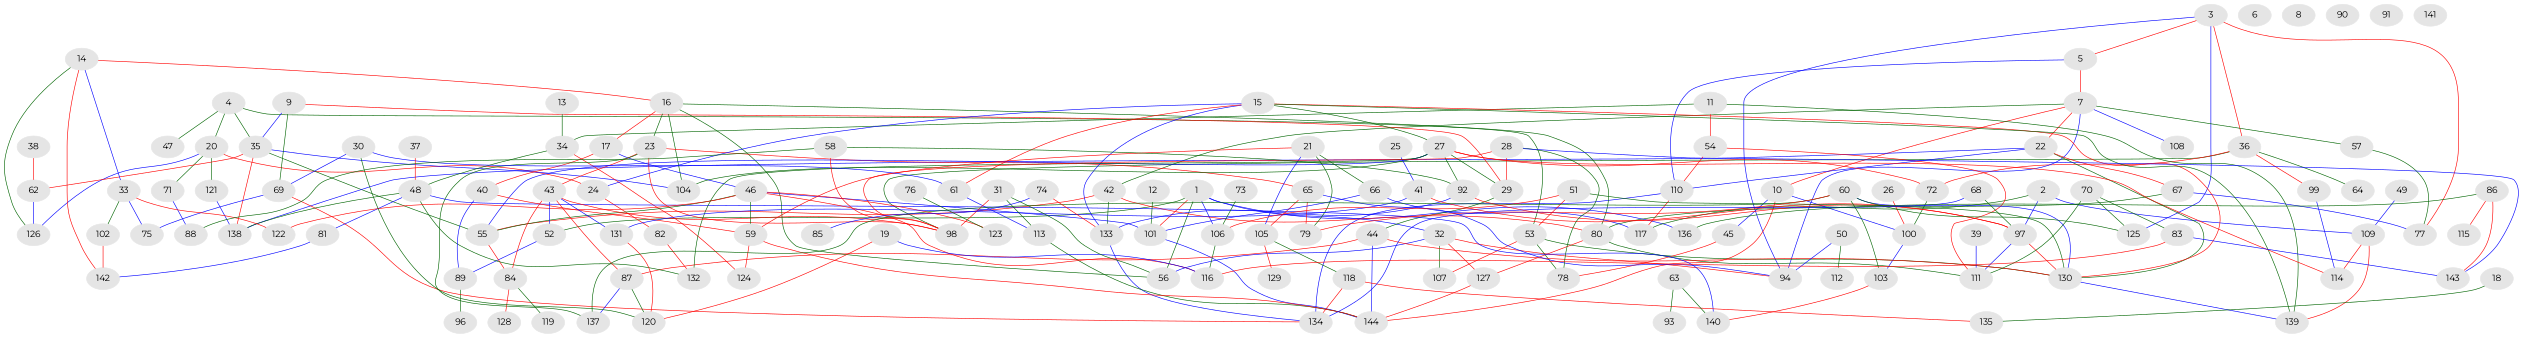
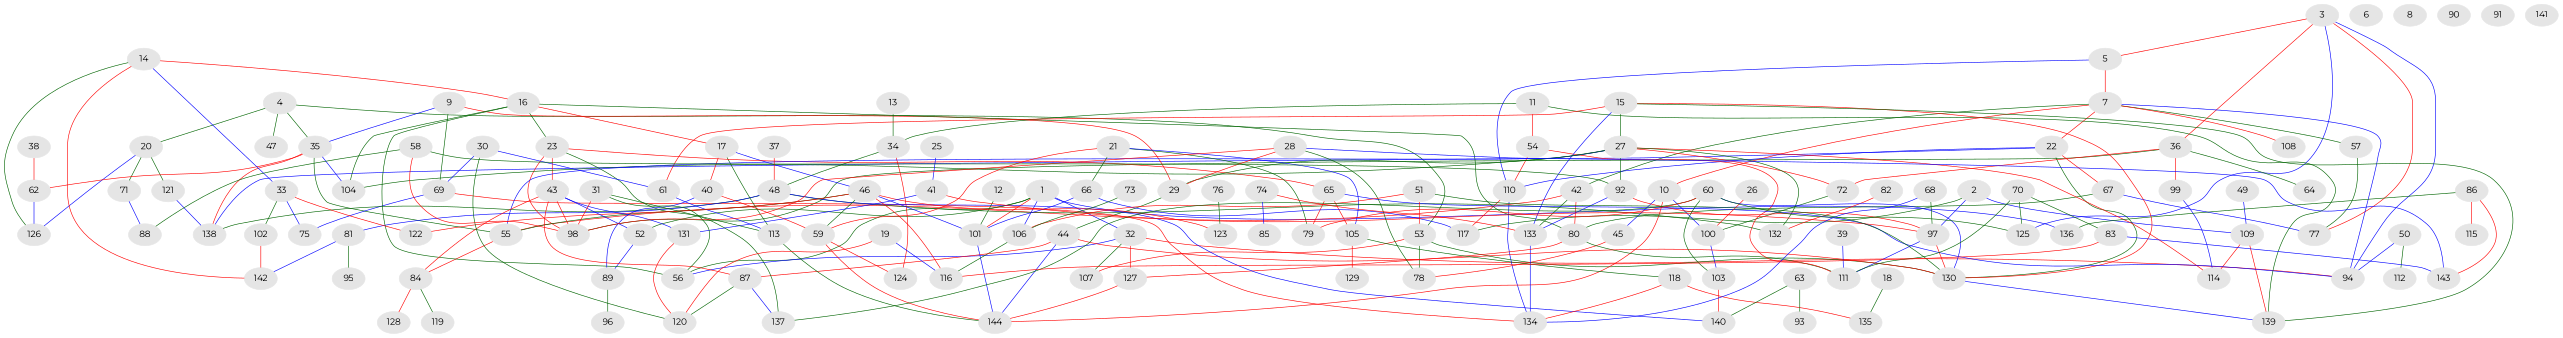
edge "7" -- "108": color blue -> red
node "24": removed
edge "17" -- "113": added
node "95": added
